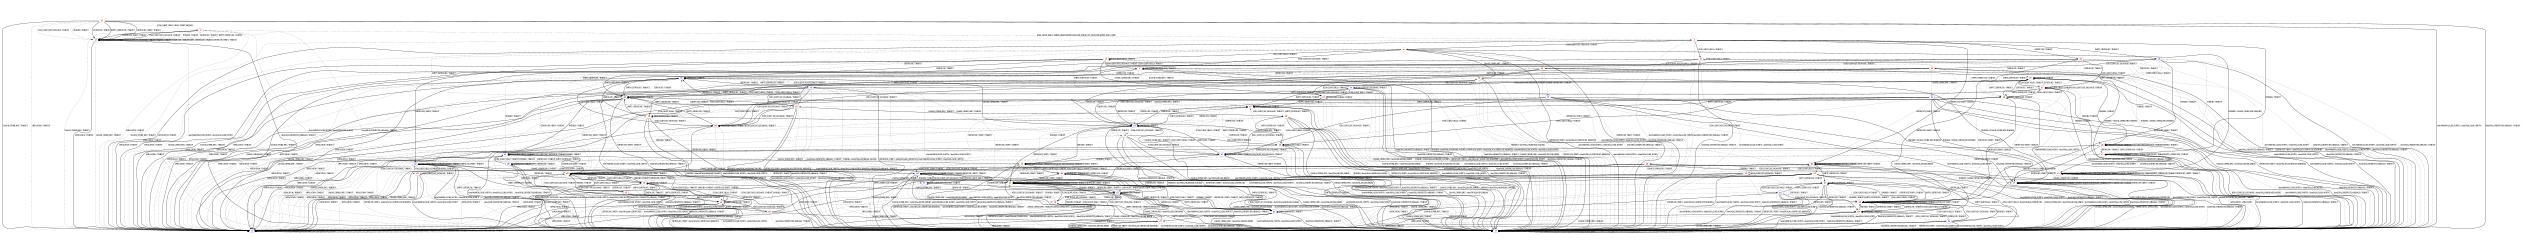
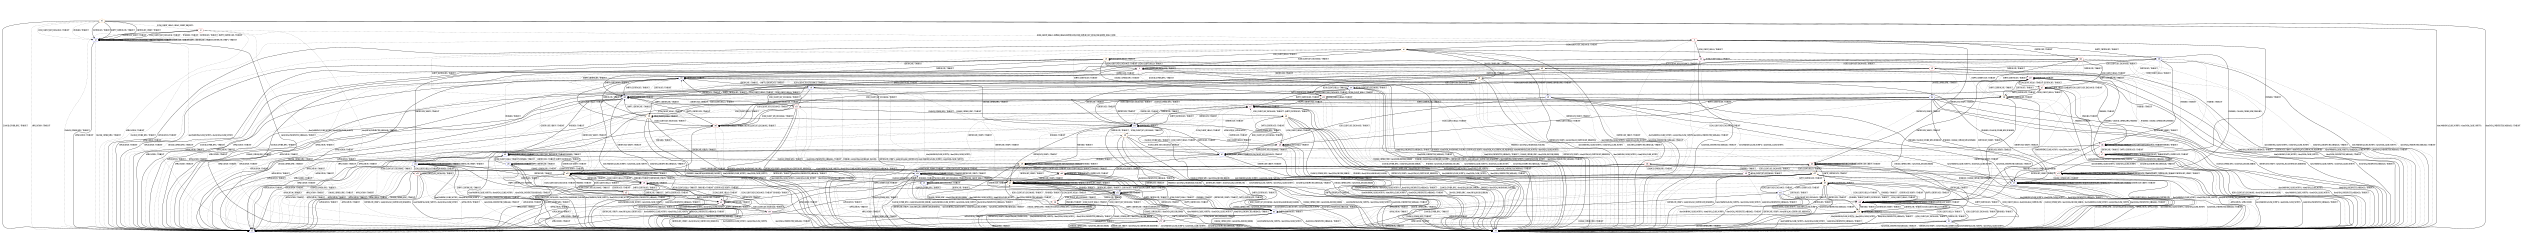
edge "s19" -> "s17": label "EMPTY_CERTIFICATE / TIMEOUT" -> "APPLICATION / APPLICATION"
